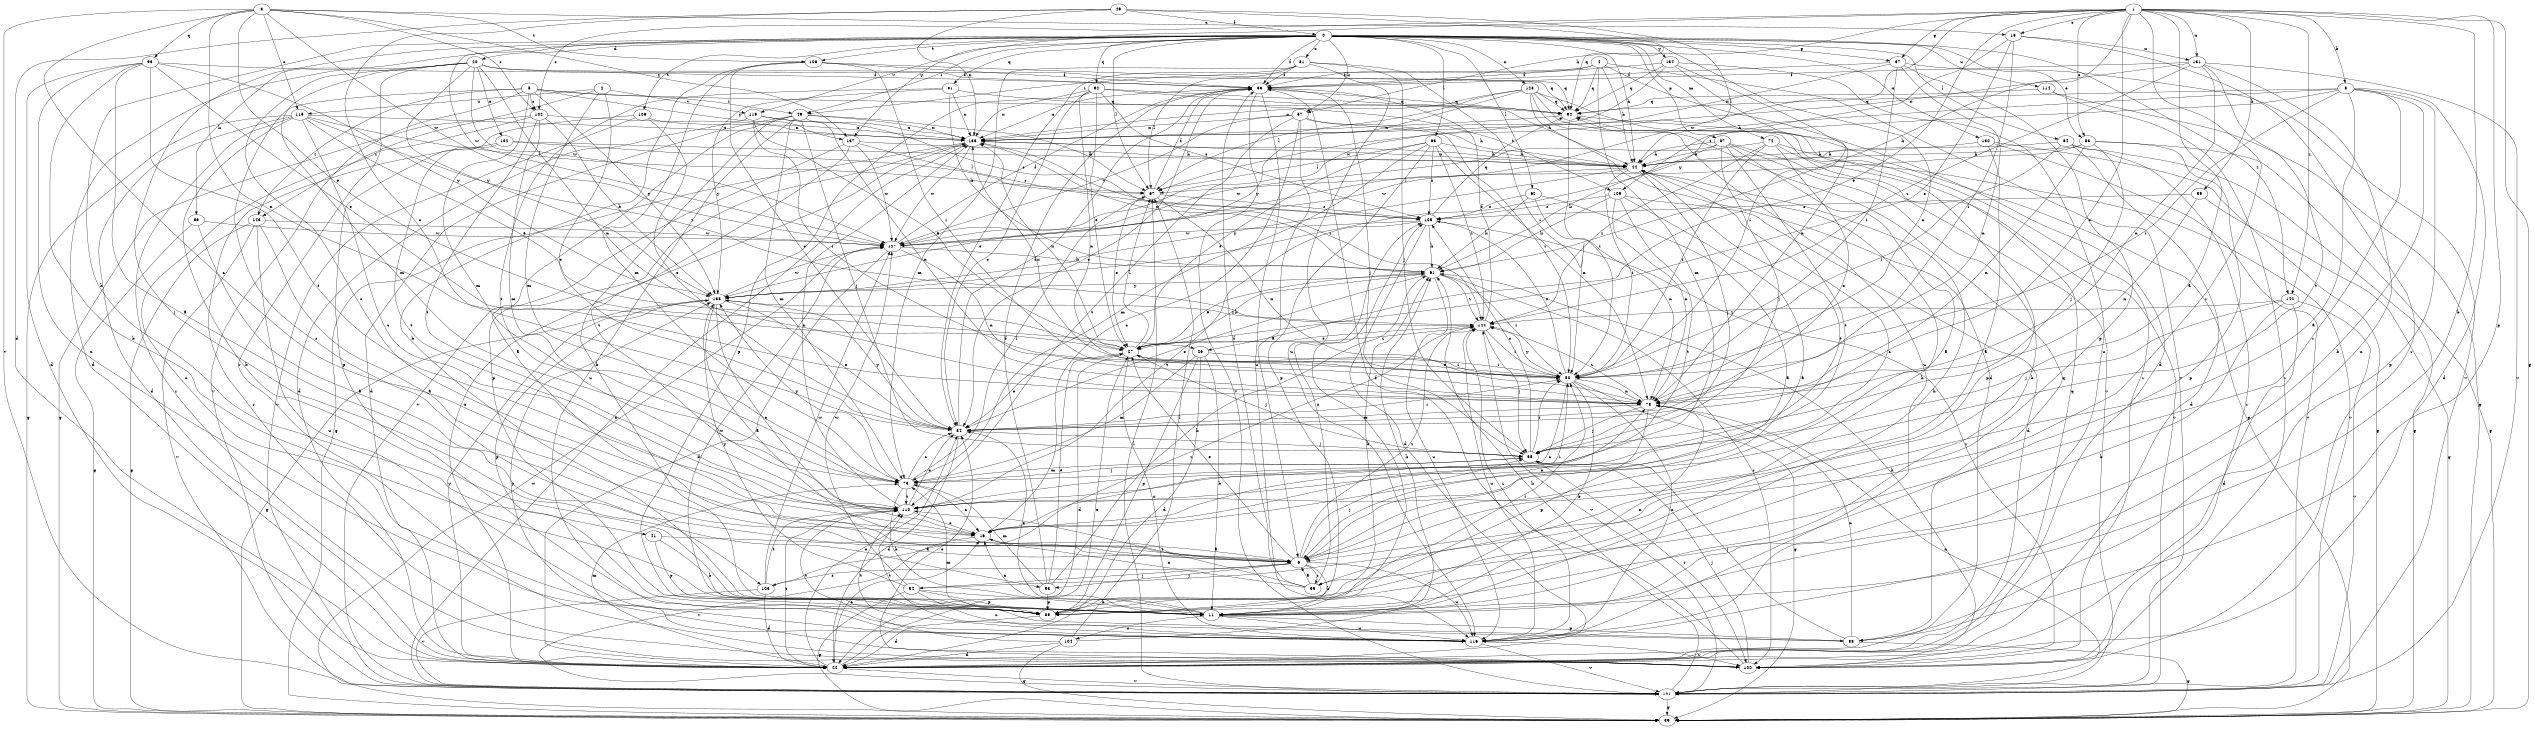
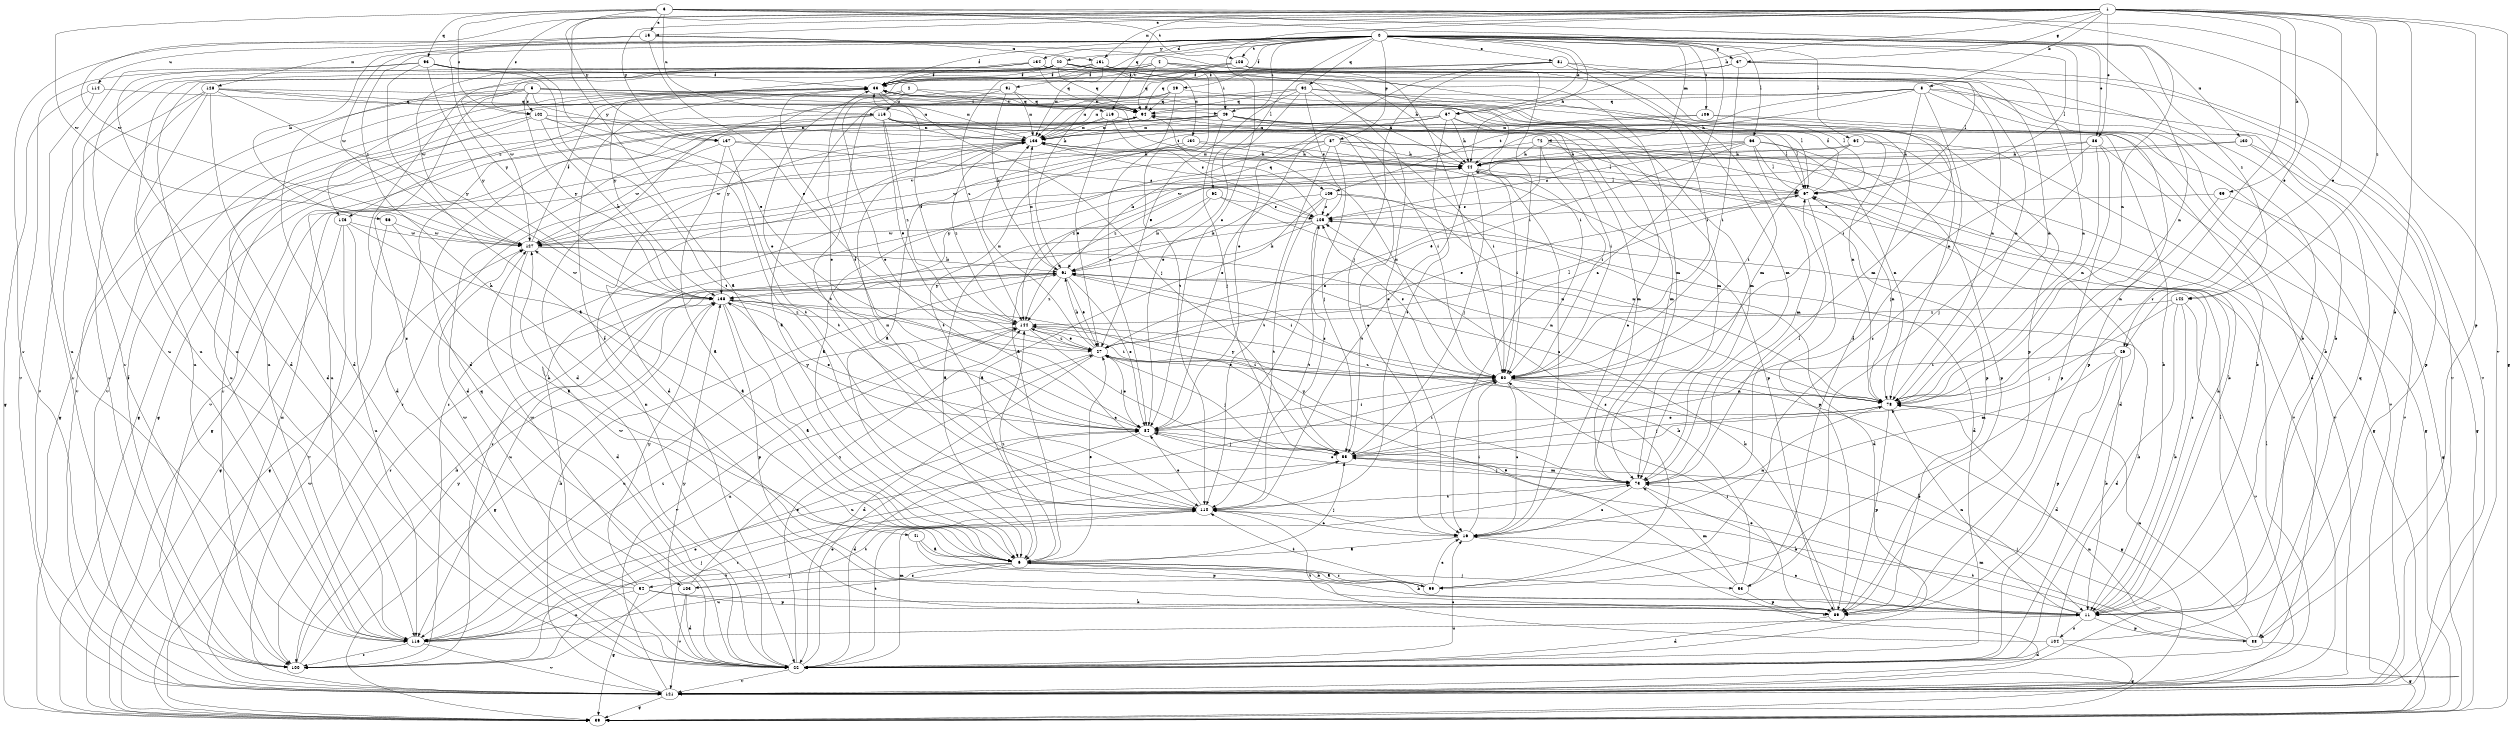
edge "29" -> "0": reversed
edge "37" -> "89": now "67" -> "89"
